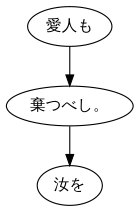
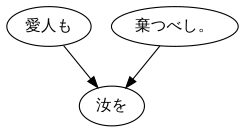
edge "愛人も" -> "棄つべし。": now "愛人も" -> "汝を"
